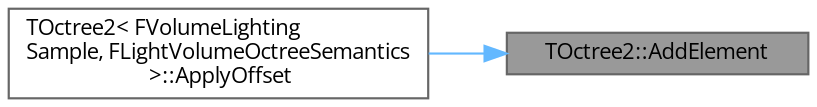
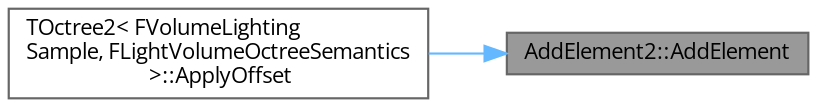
node "TOctree2::AddElement": label "TOctree2::AddElement" -> "AddElement2::AddElement"
